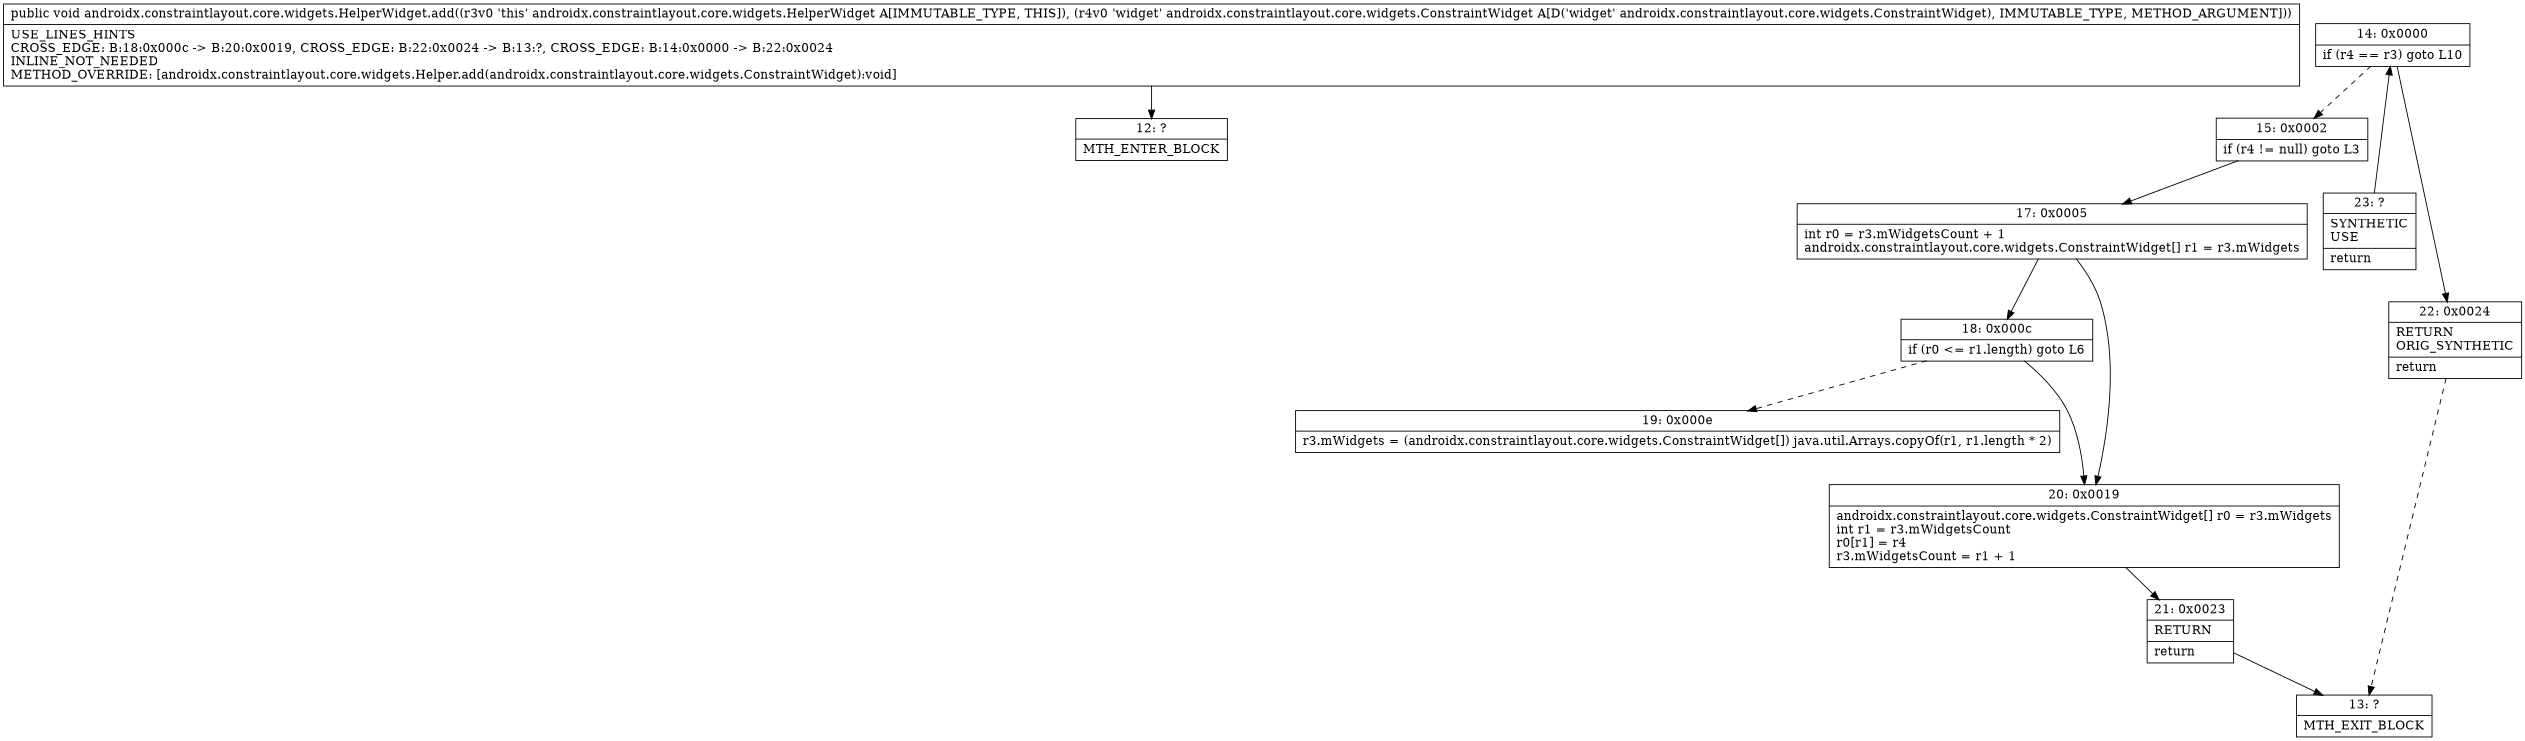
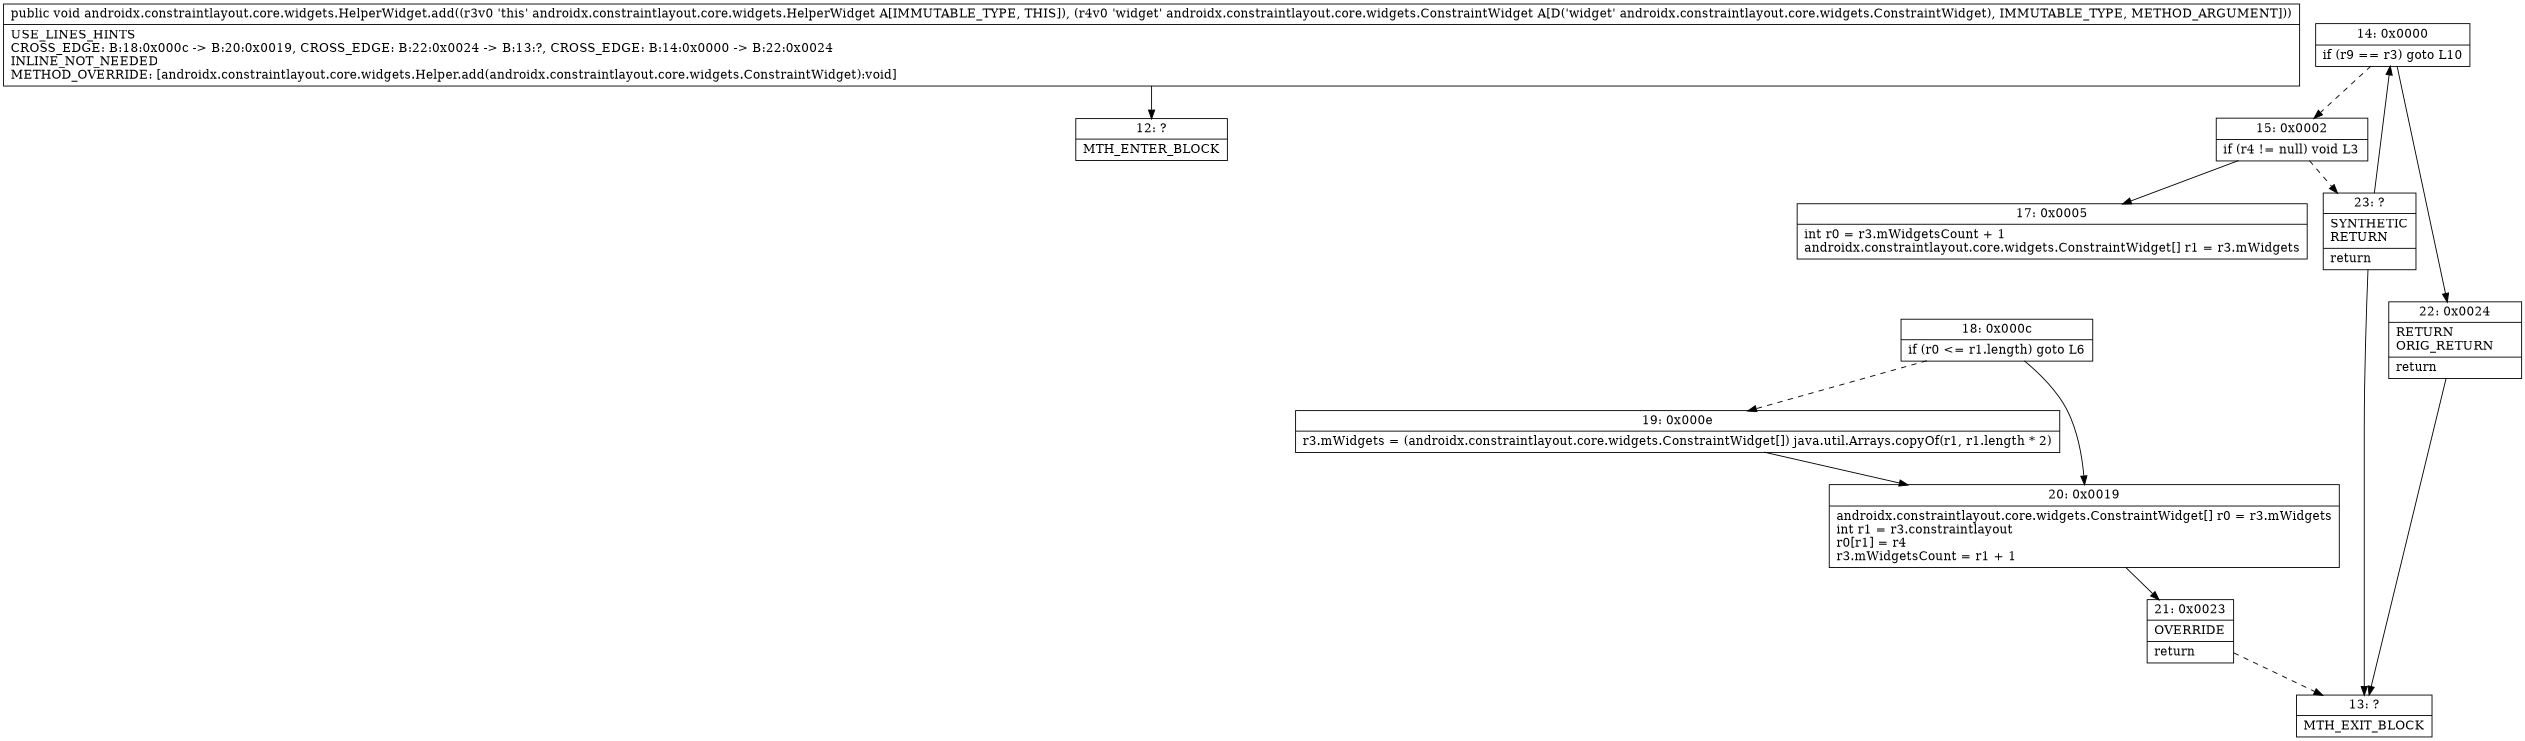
node "14: 0x0000": text "if (r4 == r3) goto L10" -> "if (r9 == r3) goto L10"
node "15: 0x0002": text "if (r4 != null) goto L3" -> "if (r4 != null) void L3"
edge "15: 0x0002" -> "23: ?": added
node "23: ?": text "USE" -> "RETURN"
edge "17: 0x0005" -> "18: 0x000c": removed
node "22: 0x0024": text "ORIG_SYNTHETIC" -> "ORIG_RETURN"
edge "17: 0x0005" -> "20: 0x0019": now "19: 0x000e" -> "20: 0x0019"
edge "23: ?" -> "13: ?": added
node "20: 0x0019": text "int r1 = r3.mWidgetsCount" -> "int r1 = r3.constraintlayout"
edge "22: 0x0024" -> "13: ?": style dashed -> solid
node "21: 0x0023": text "RETURN" -> "OVERRIDE"
edge "21: 0x0023" -> "13: ?": style solid -> dashed
